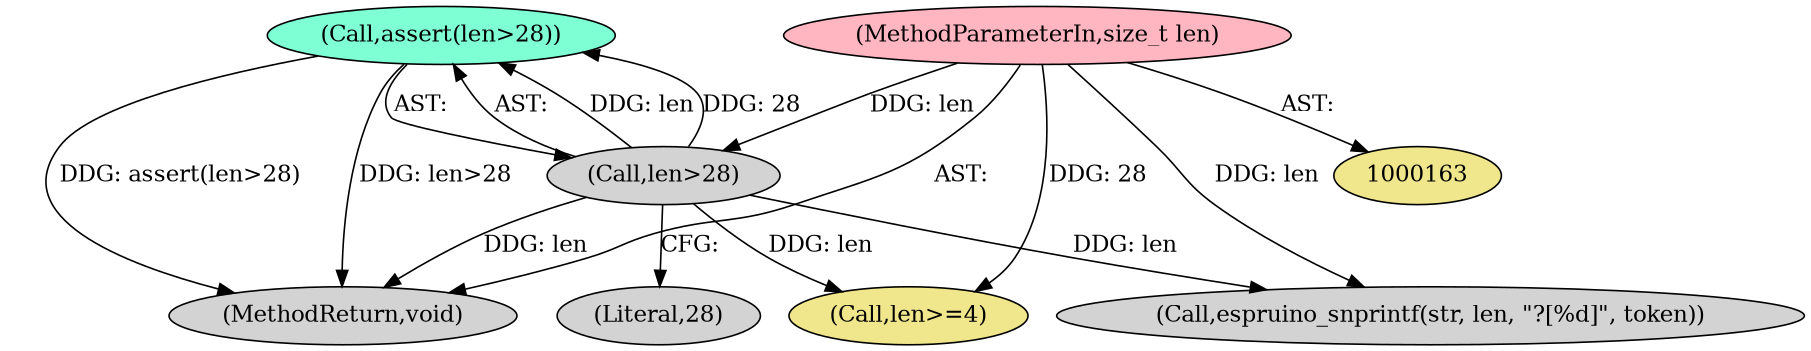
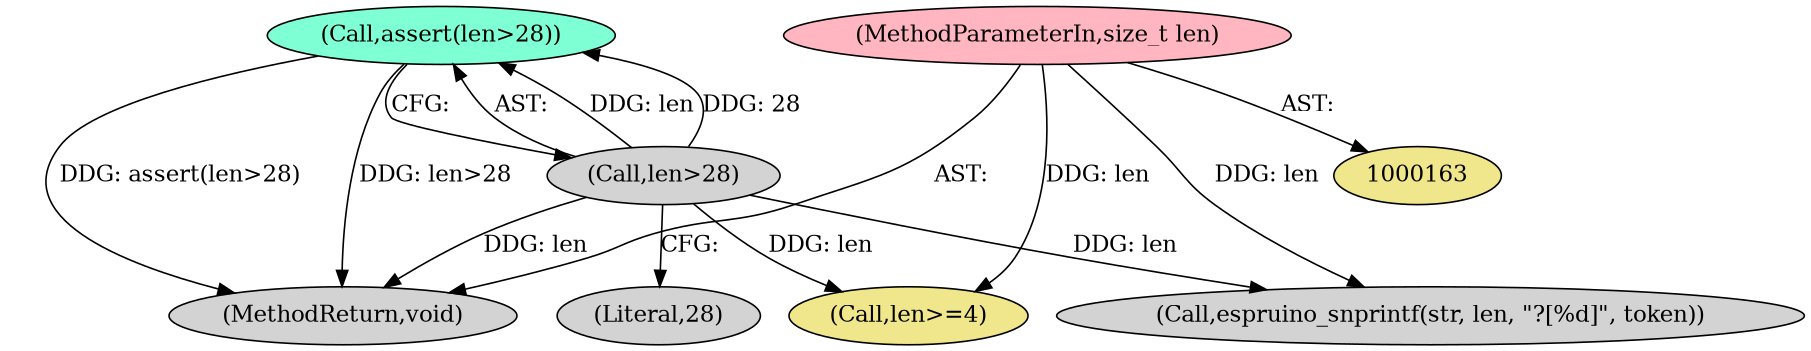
edge "(MethodParameterIn,size_t len)" -> "(Call,len>28)": removed, label "DDG: len"
edge "(Call,assert(len>28))" -> "(Call,len>28)": label "AST: " -> "CFG: "
edge "(MethodParameterIn,size_t len)" -> "(Call,len>=4)": label "DDG: 28" -> "DDG: len"
